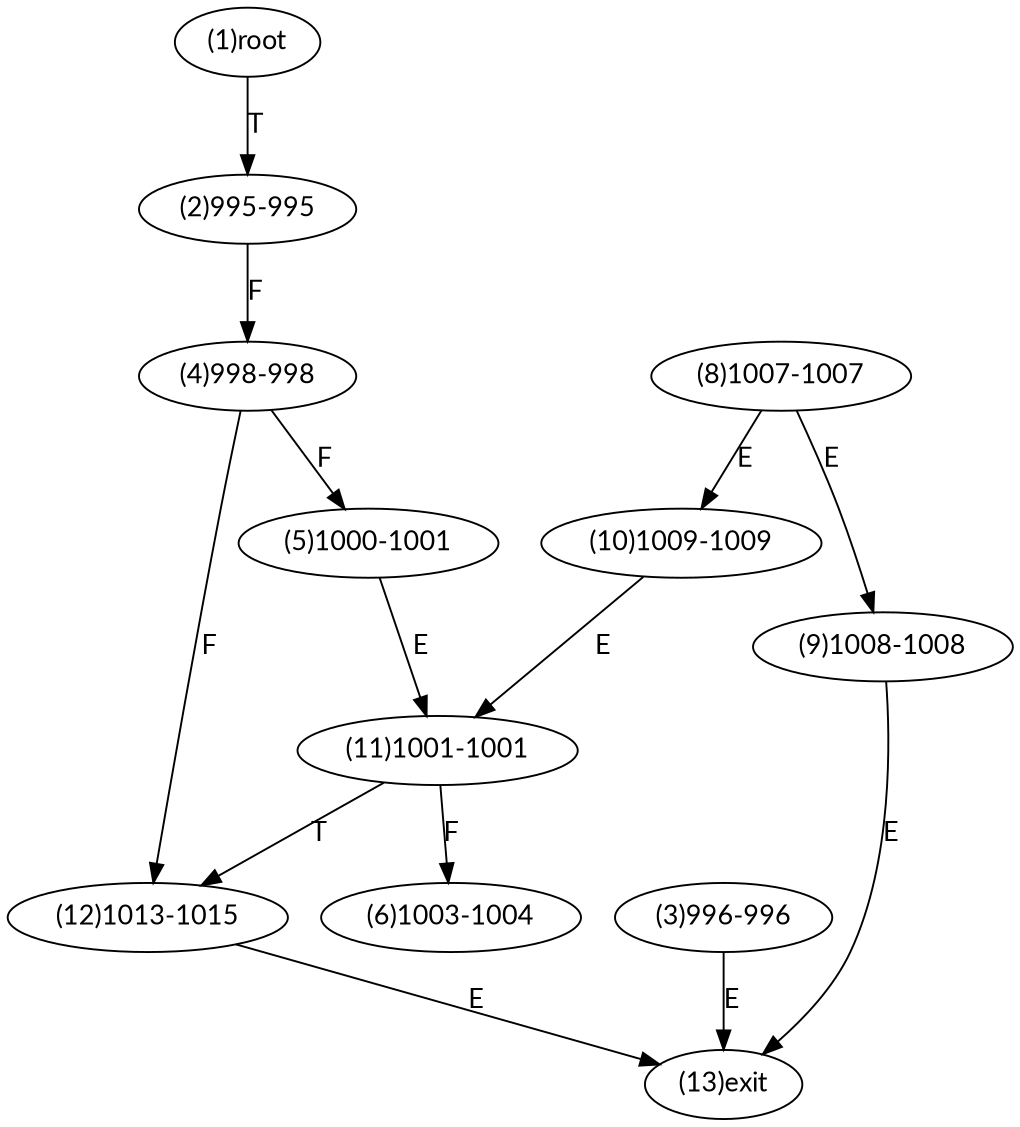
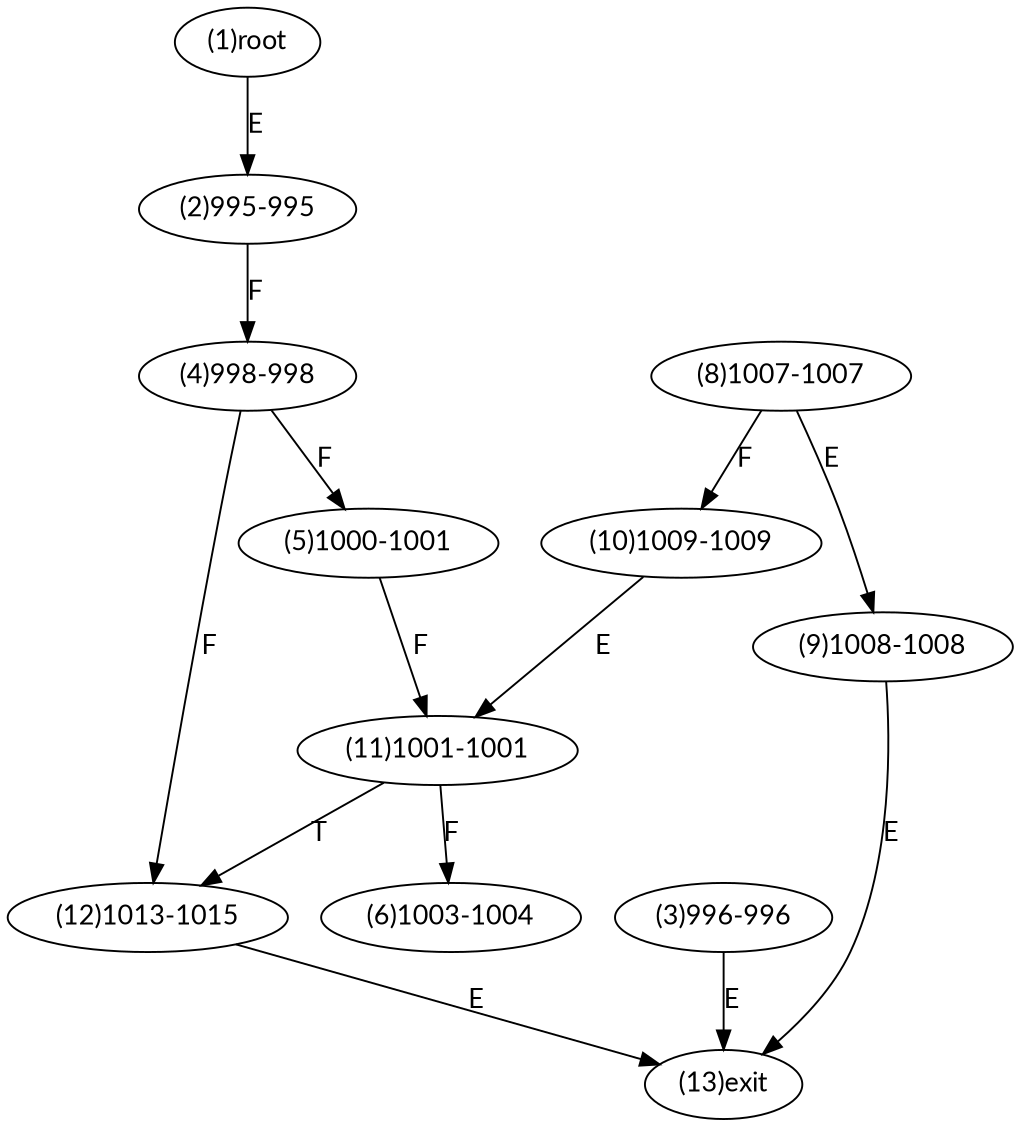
edge "(1)root" -> "(2)995-995": label "T" -> "E"
edge "(8)1007-1007" -> "(10)1009-1009": label "E" -> "F"
edge "(5)1000-1001" -> "(11)1001-1001": label "E" -> "F"
